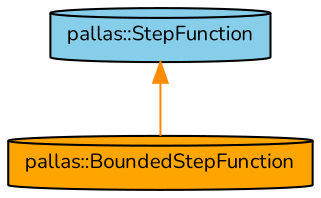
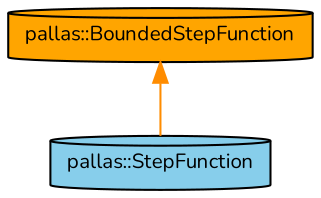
edge "pallas::BoundedStepFunction" -> "pallas::StepFunction": reversed
